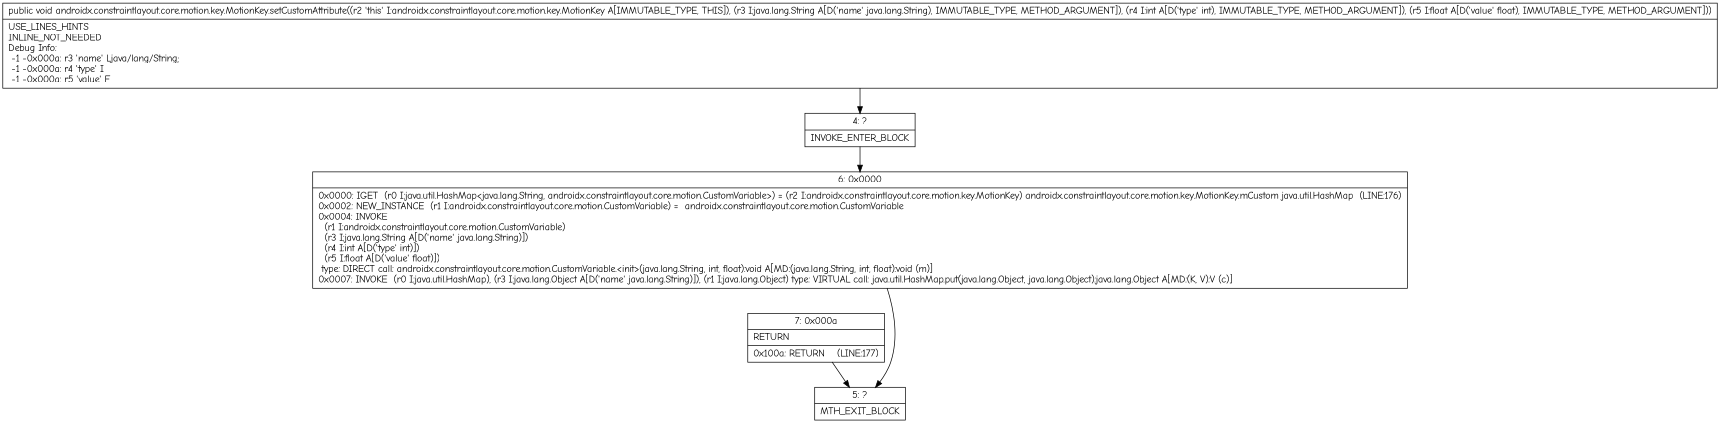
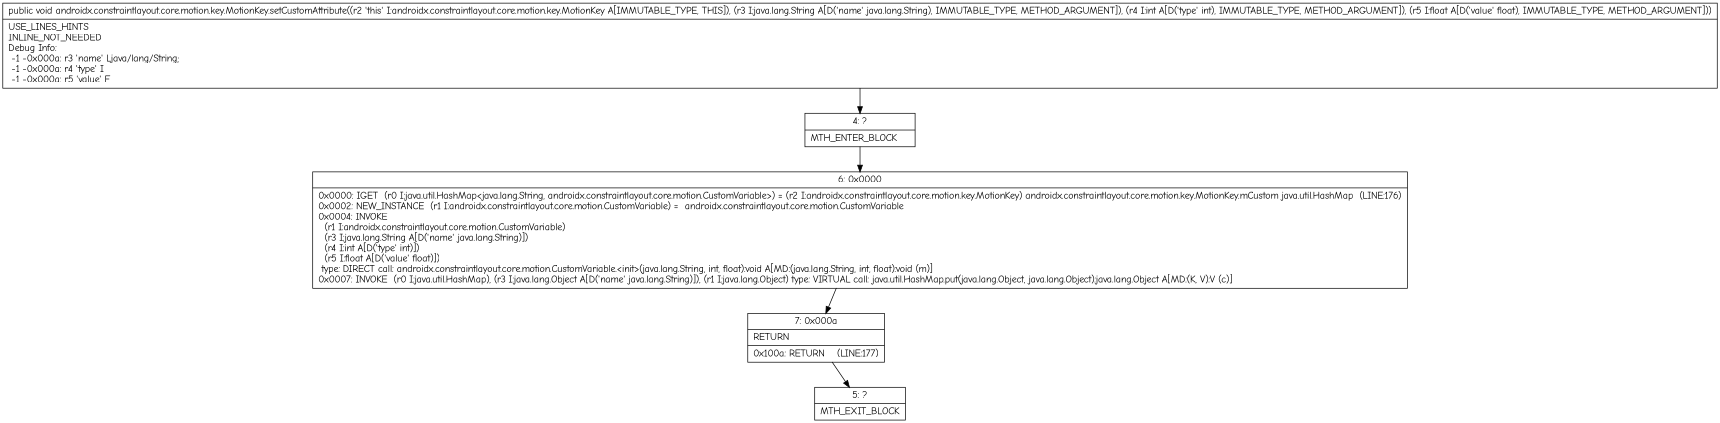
node "4: ?": text "INVOKE_ENTER_BLOCK" -> "MTH_ENTER_BLOCK"
edge "6: 0x0000" -> "5: ?": now "6: 0x0000" -> "7: 0x000a"
